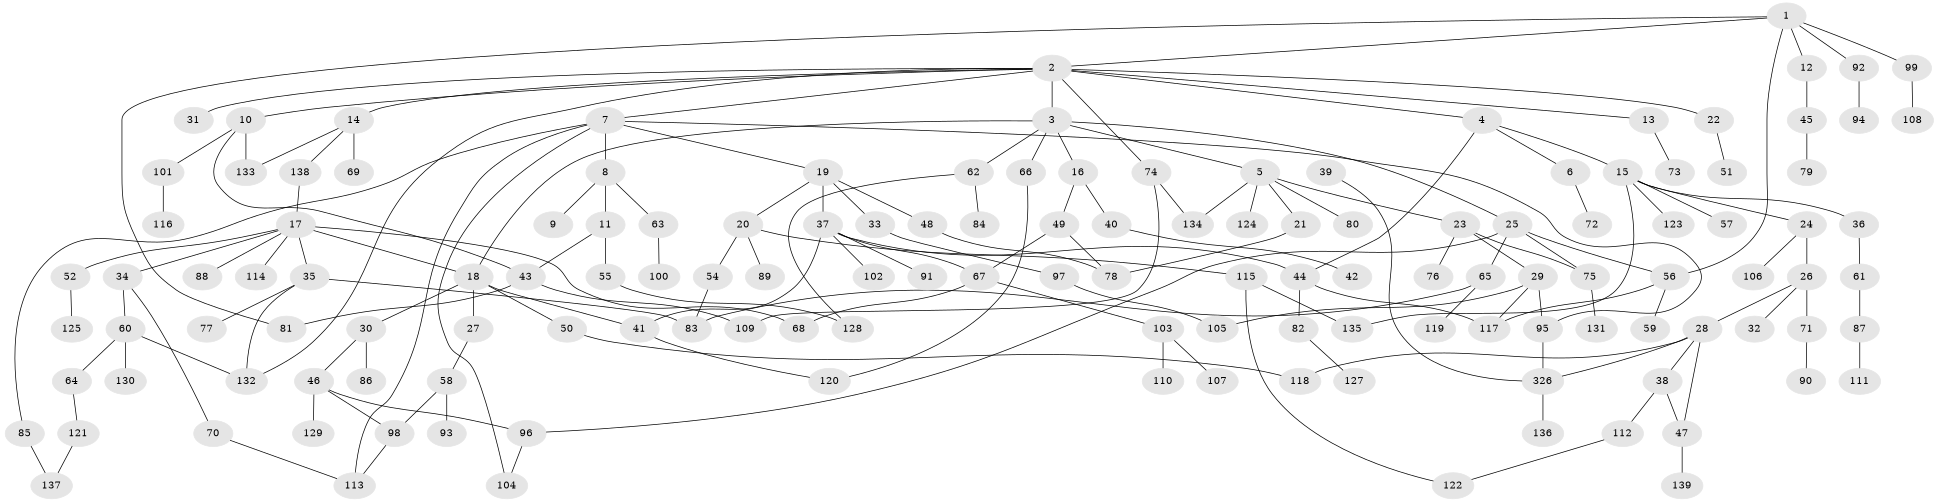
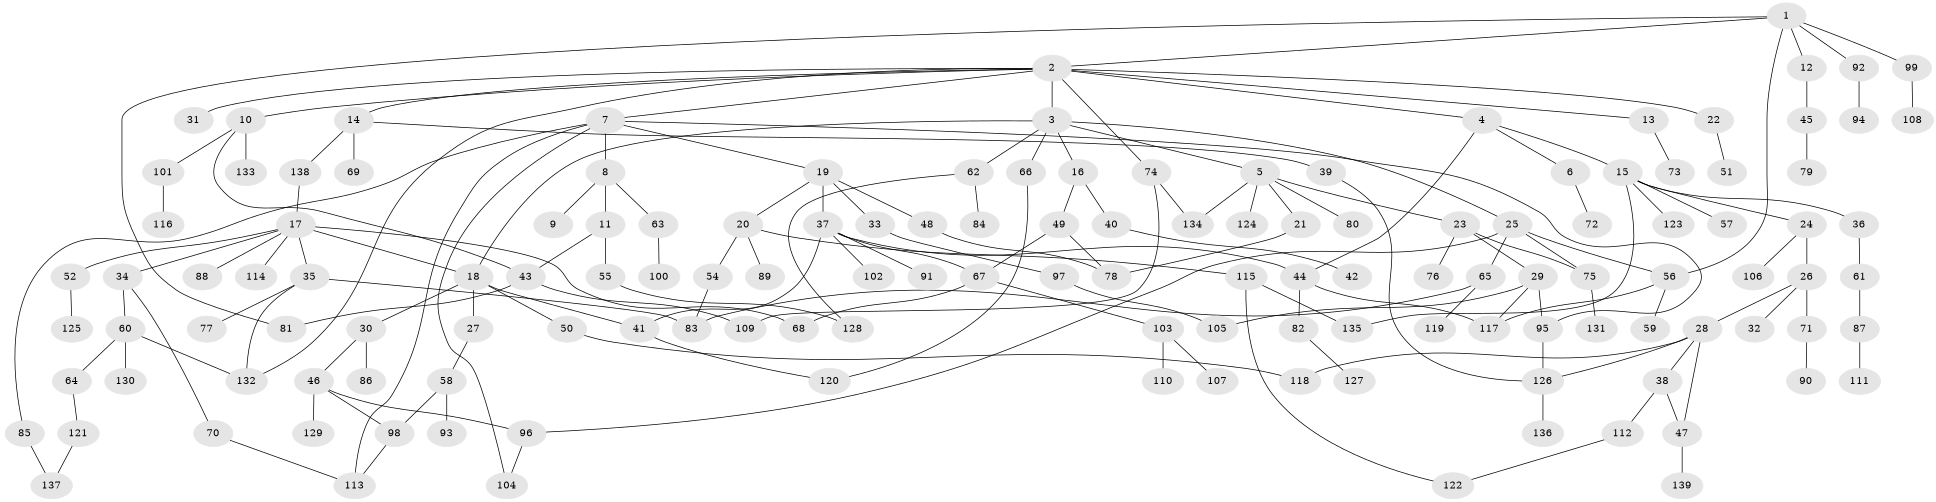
edge "14" -- "133": now "14" -- "39"
node "326": label "326" -> "126"
